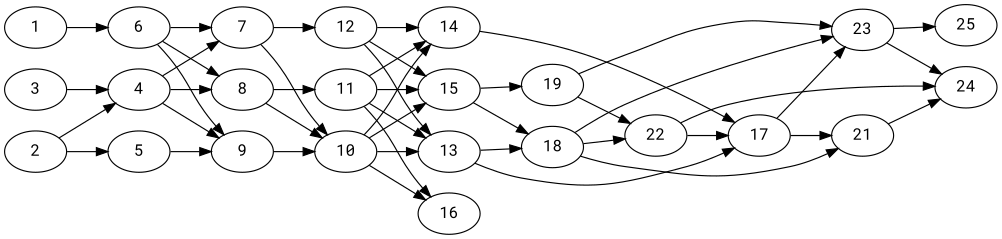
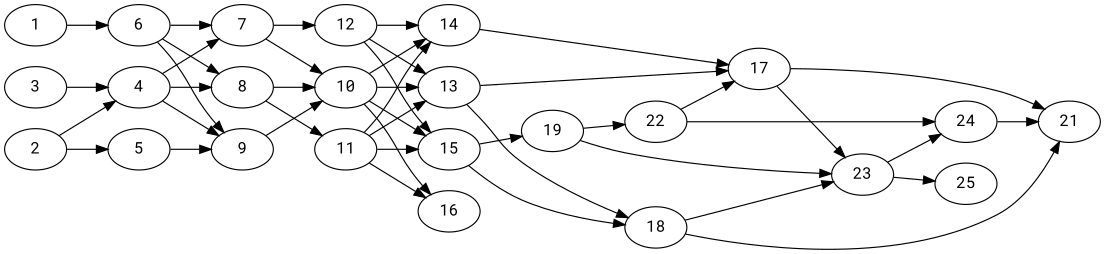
edge "21" -> "24": reversed
edge "18" -> "22": removed
